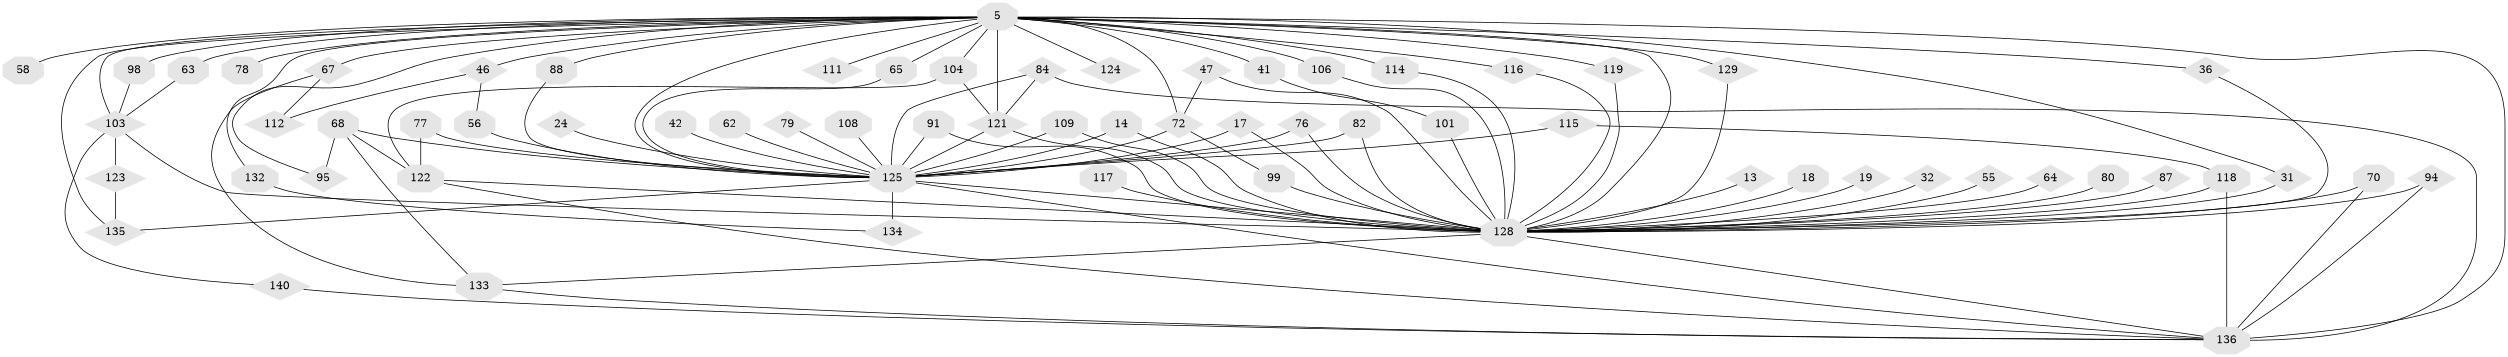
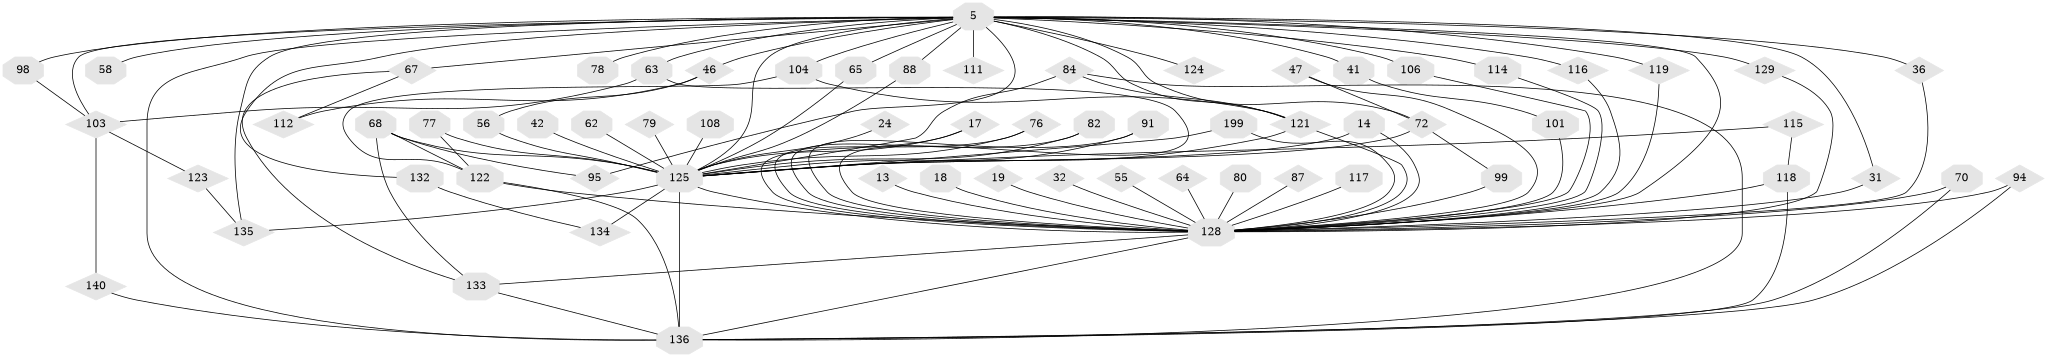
node "109": label "109" -> "199"
edge "103" -- "128": now "63" -- "128"
